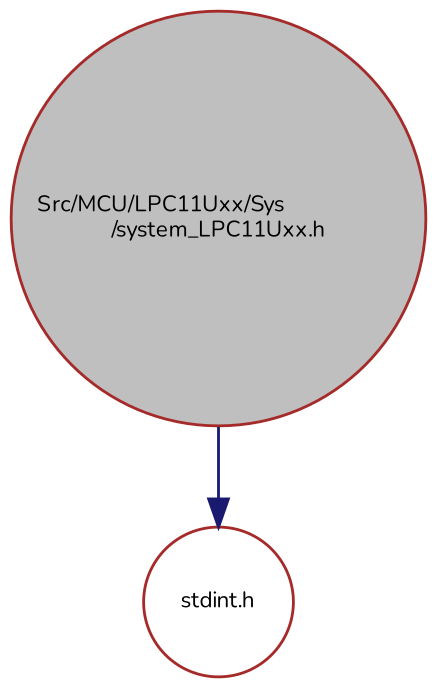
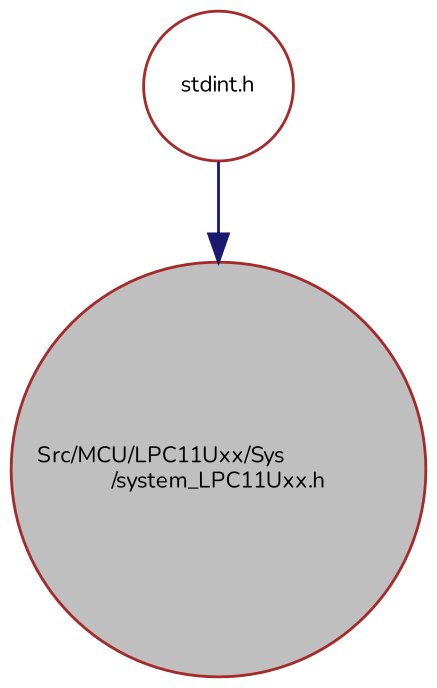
edge "Src/MCU/LPC11Uxx/Sys /system_LPC11Uxx.h" -> "stdint.h": reversed
